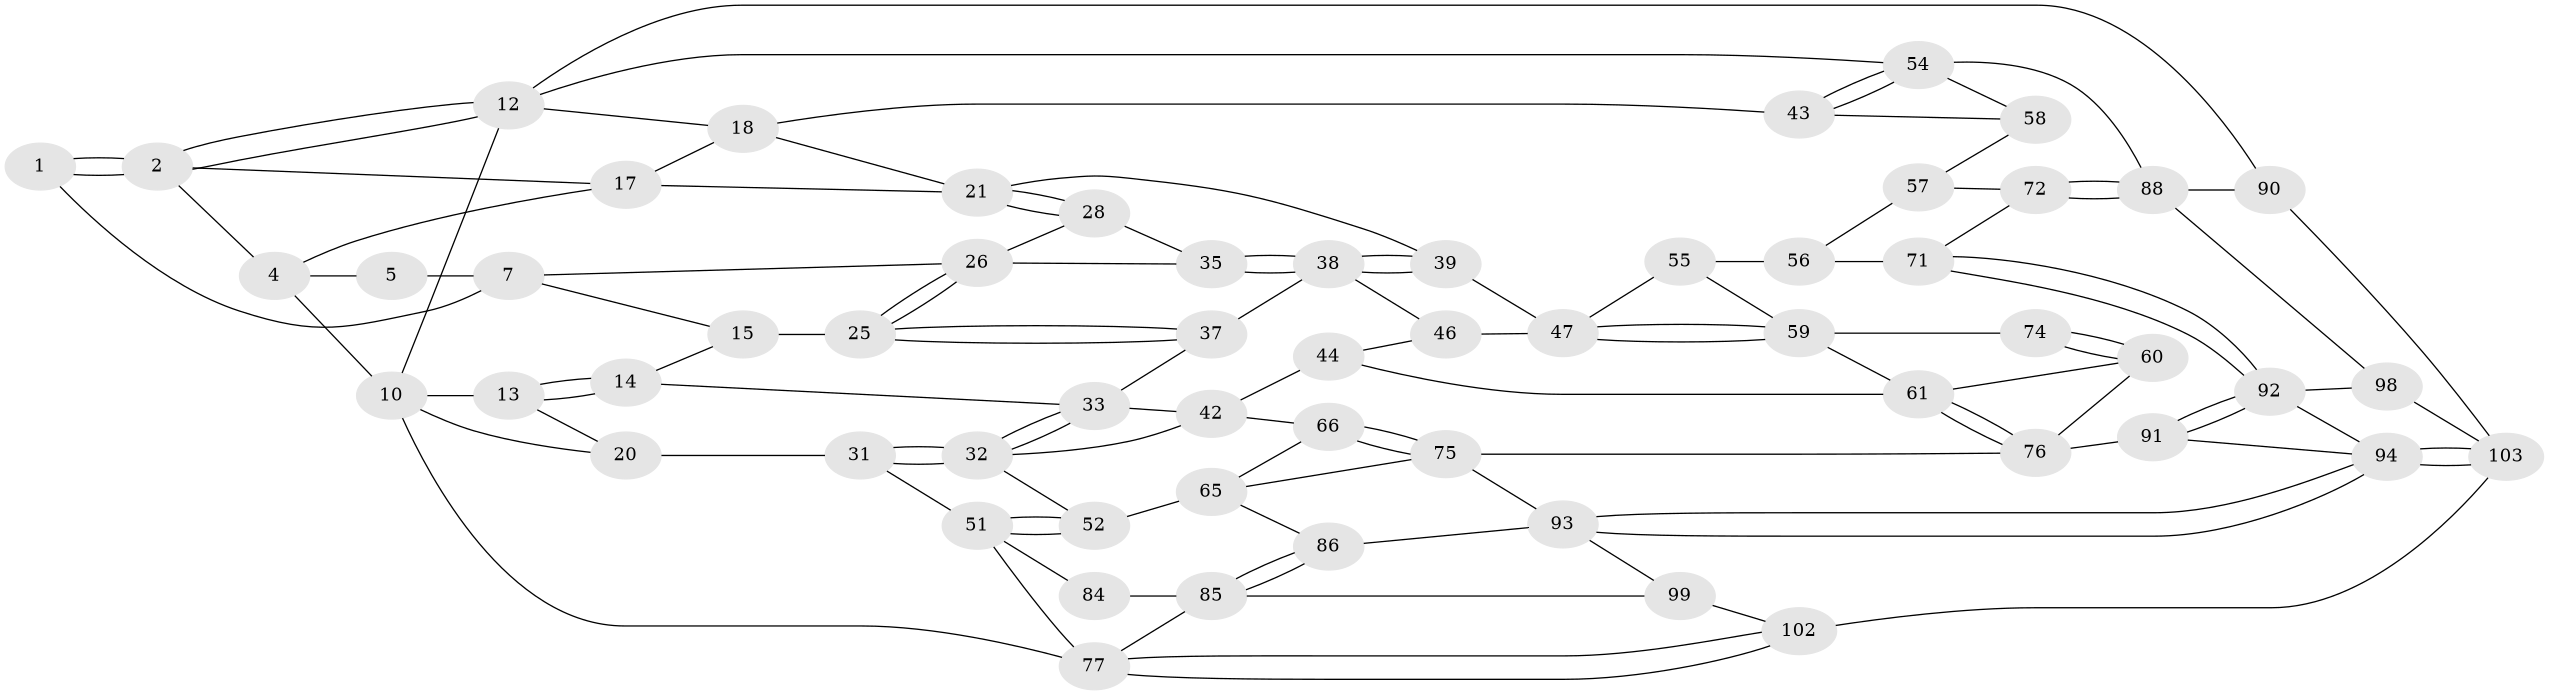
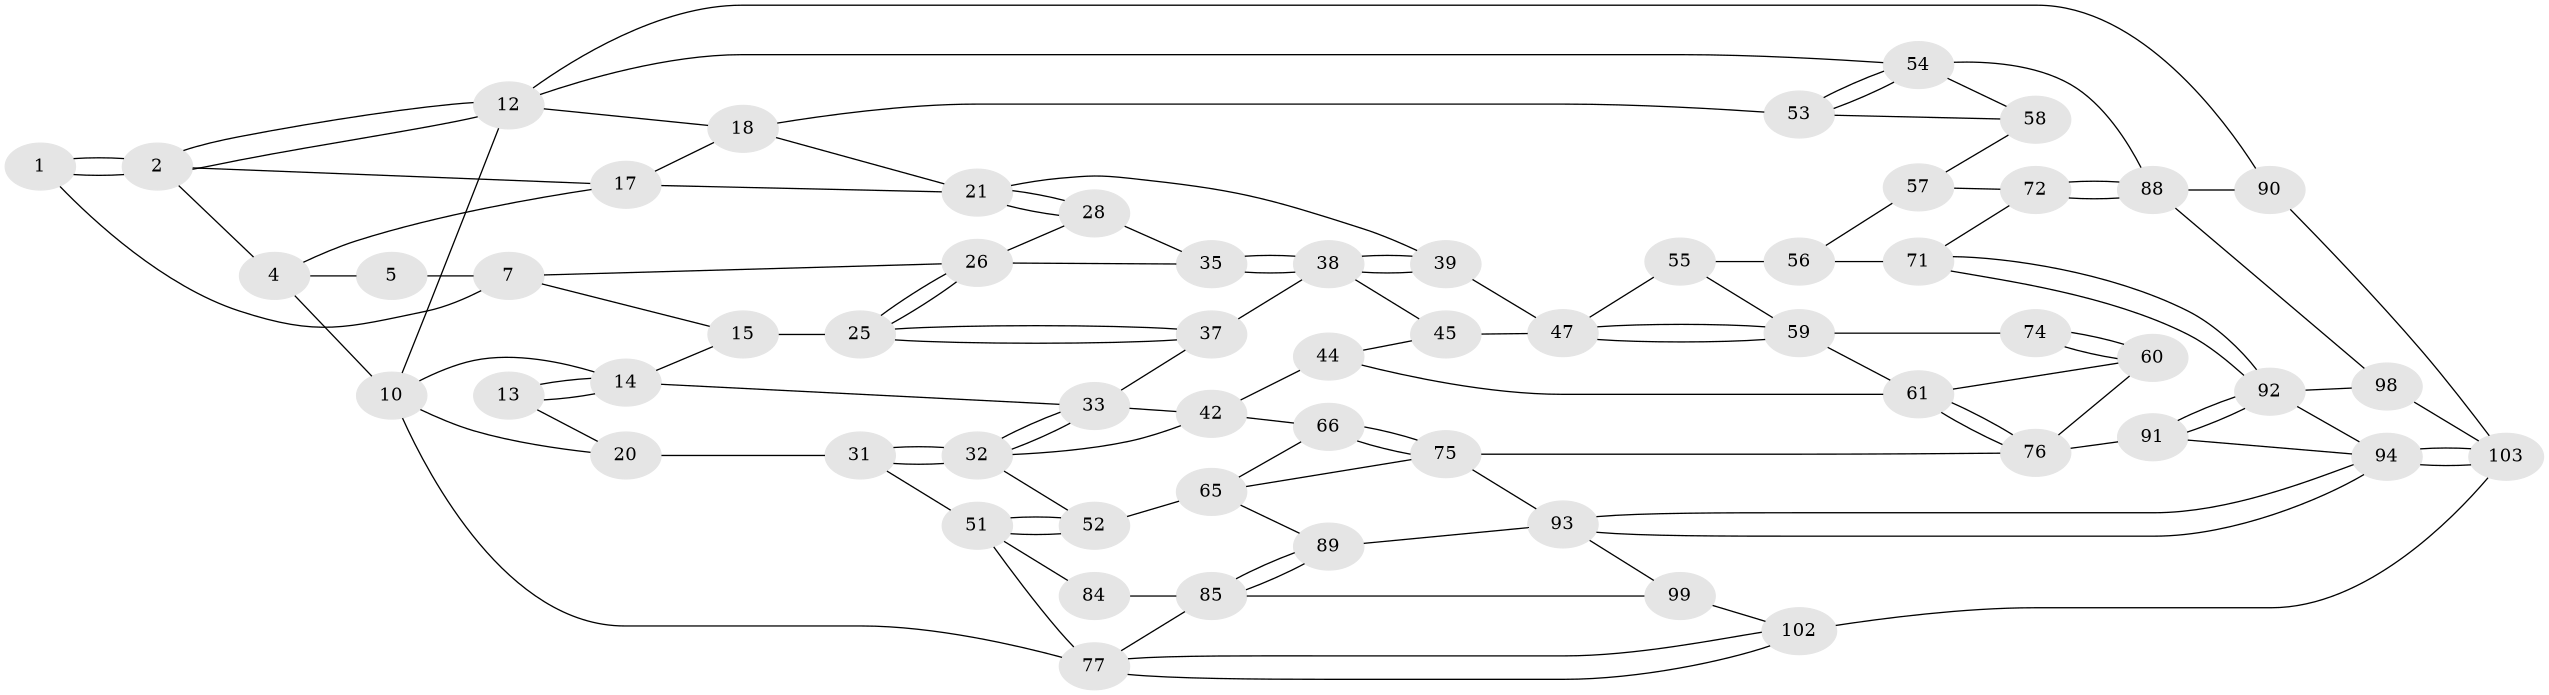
node "43": label "43" -> "53"
node "46": label "46" -> "45"
edge "10" -- "13": now "10" -- "14"
node "86": label "86" -> "89"
